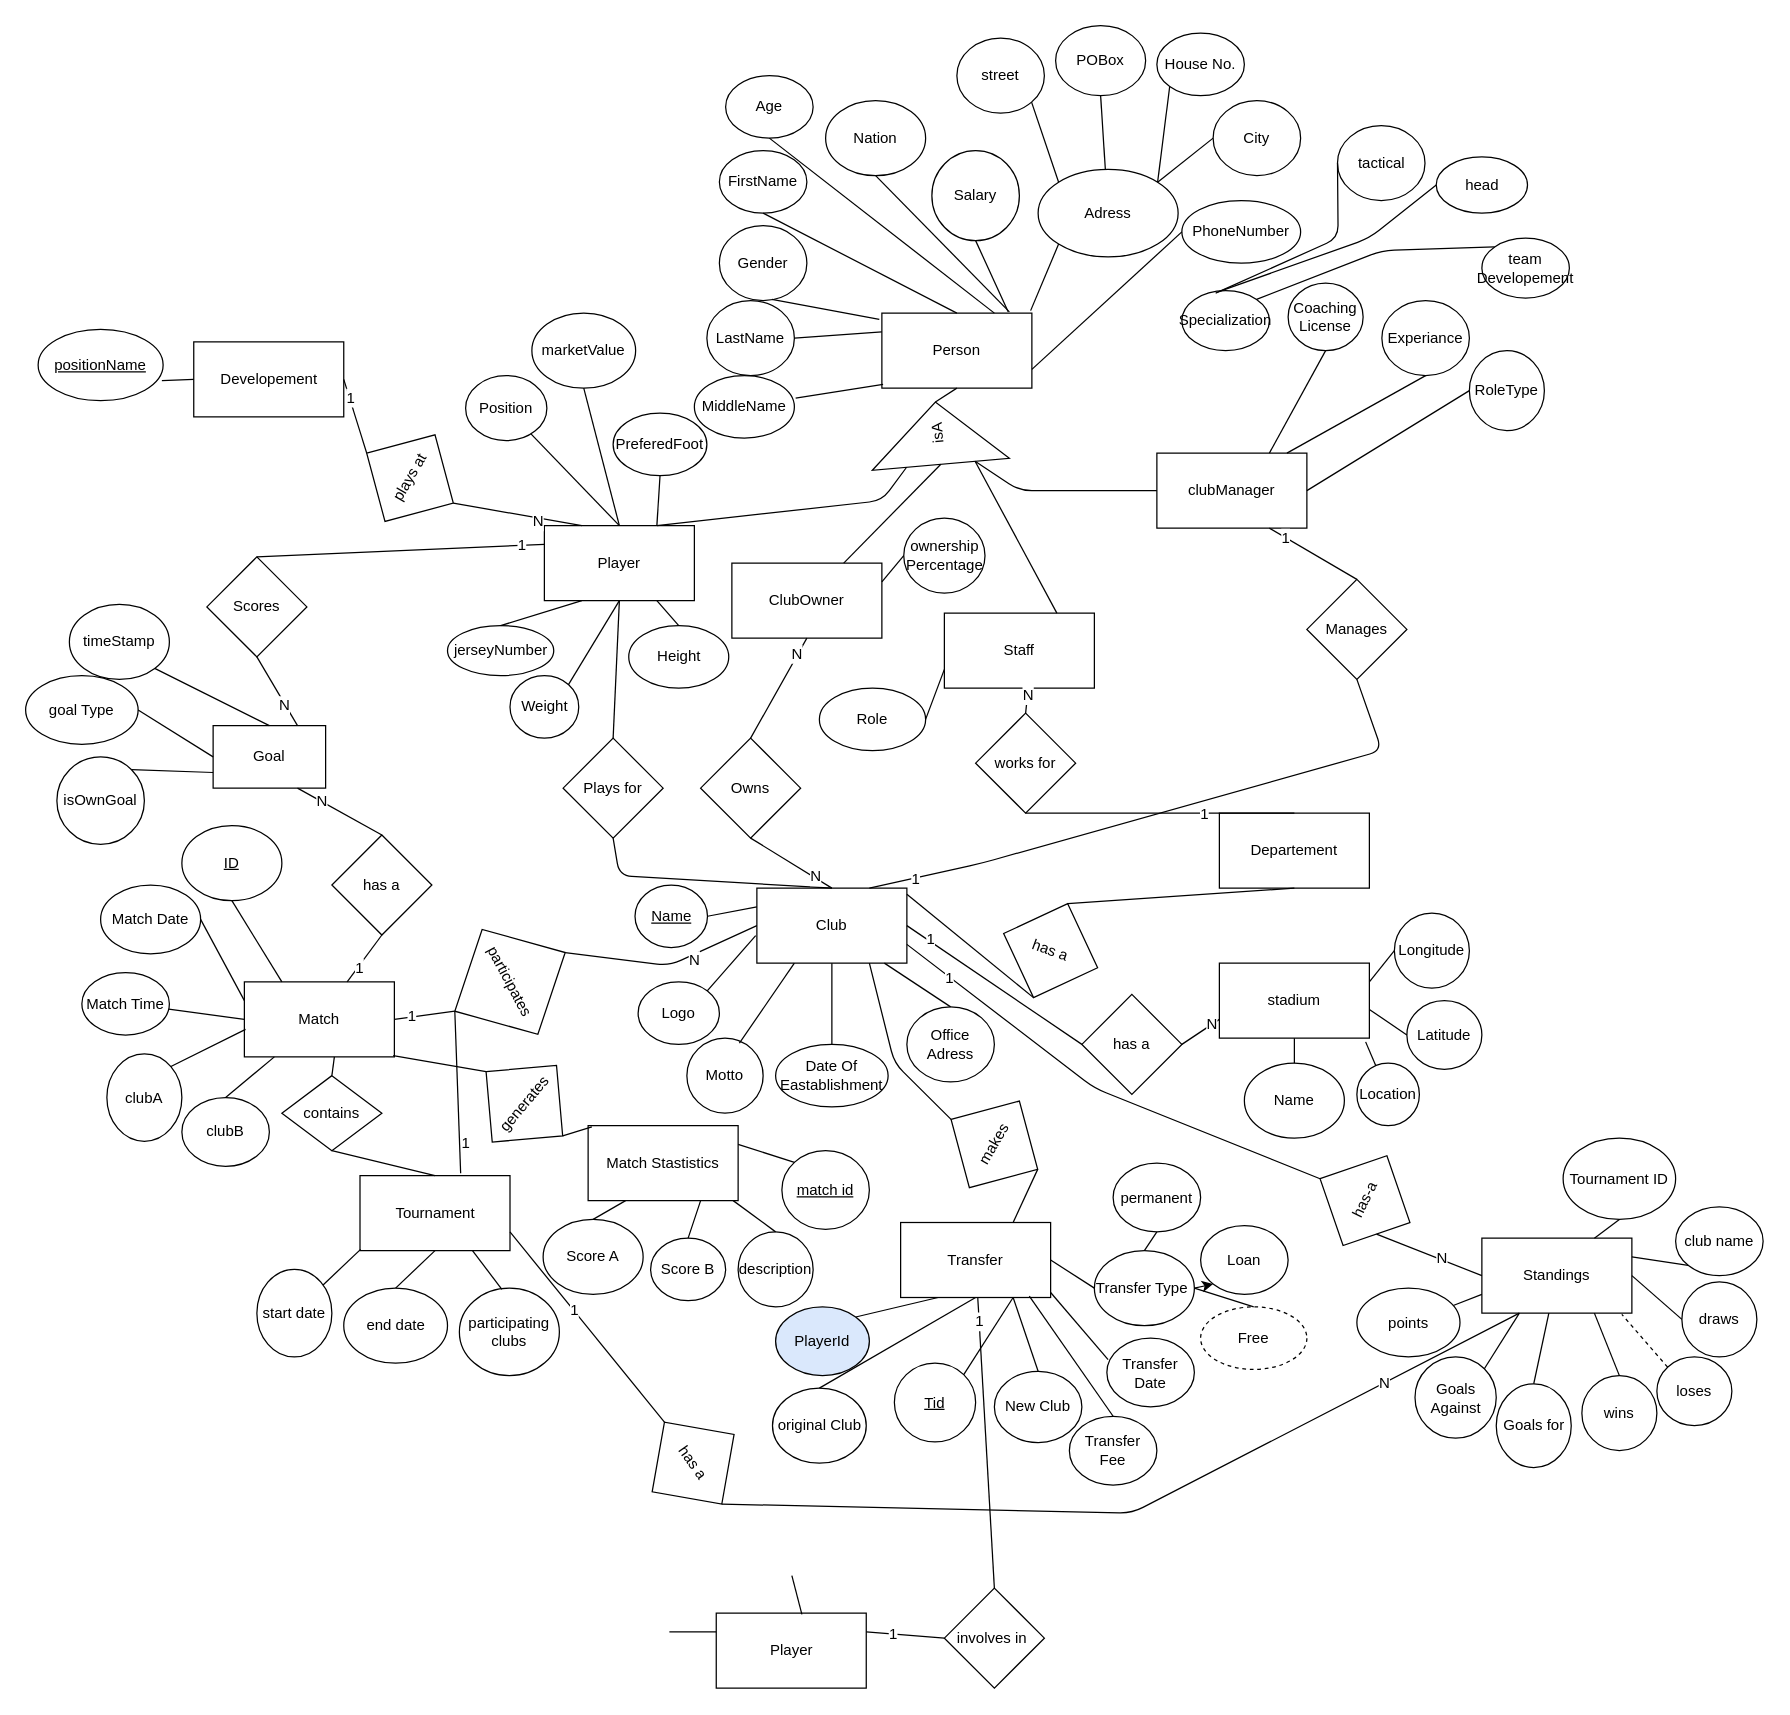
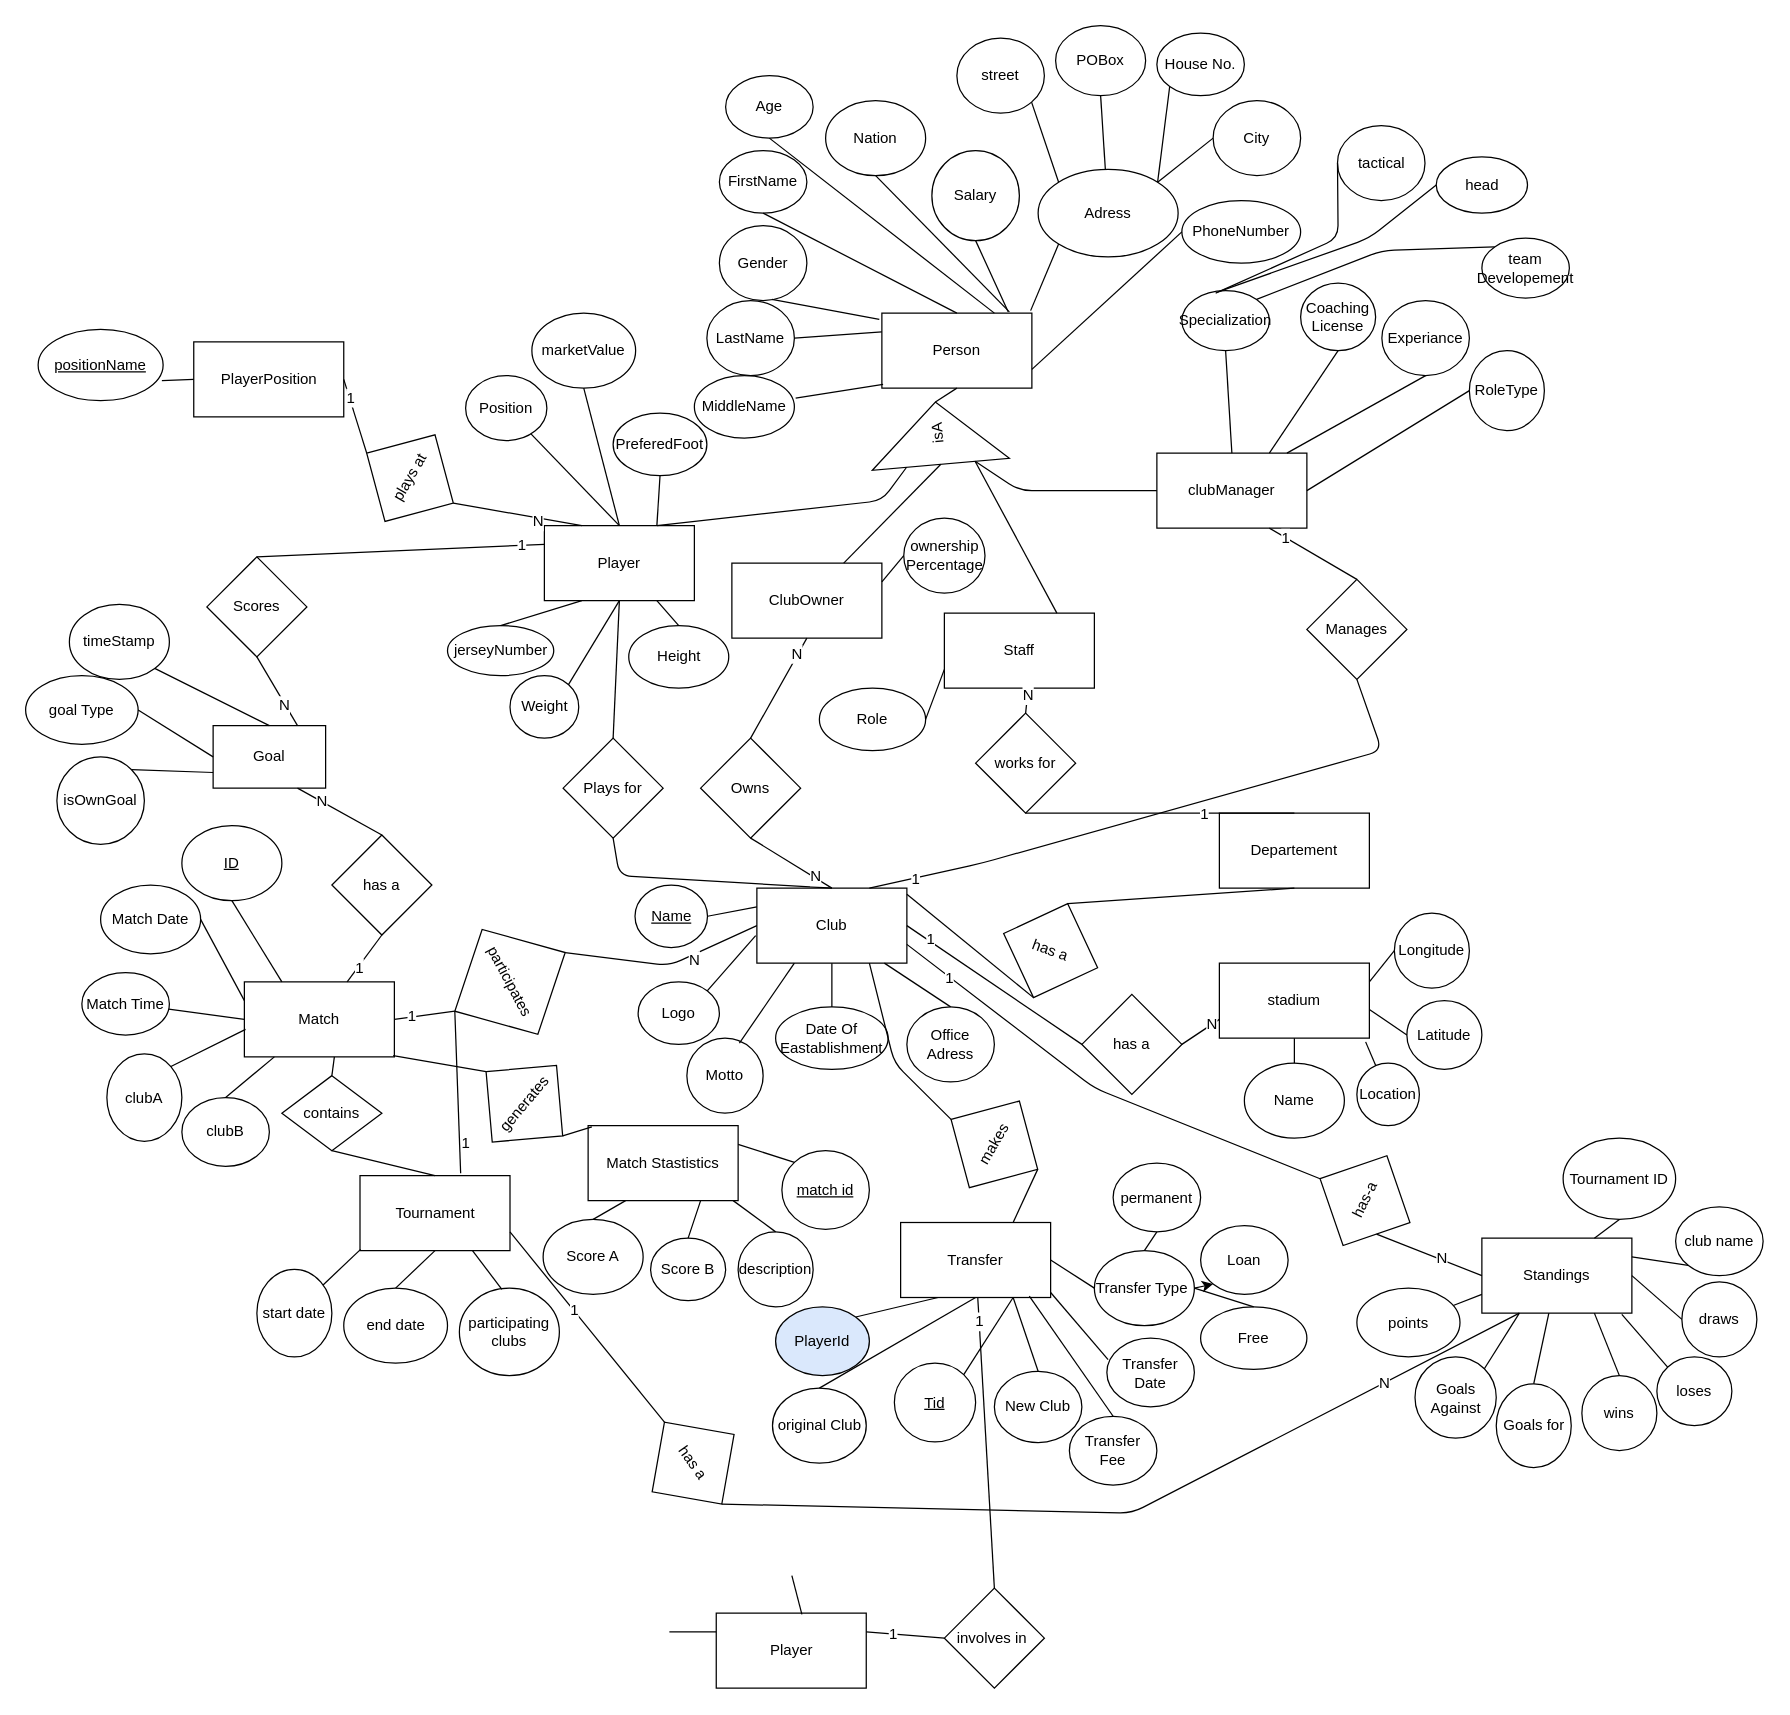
node "Coaching License": moved (1326, 317) -> (1338, 317)
node "Developement": label "Developement" -> "PlayerPosition"
edge "Specialization" -- "clubManager": added
node "Date Of Eastablishment": moved (832, 1076) -> (832, 1038)
node "Free": style dashed -> solid
edge "Standings" -- "loses": style dashed -> solid
